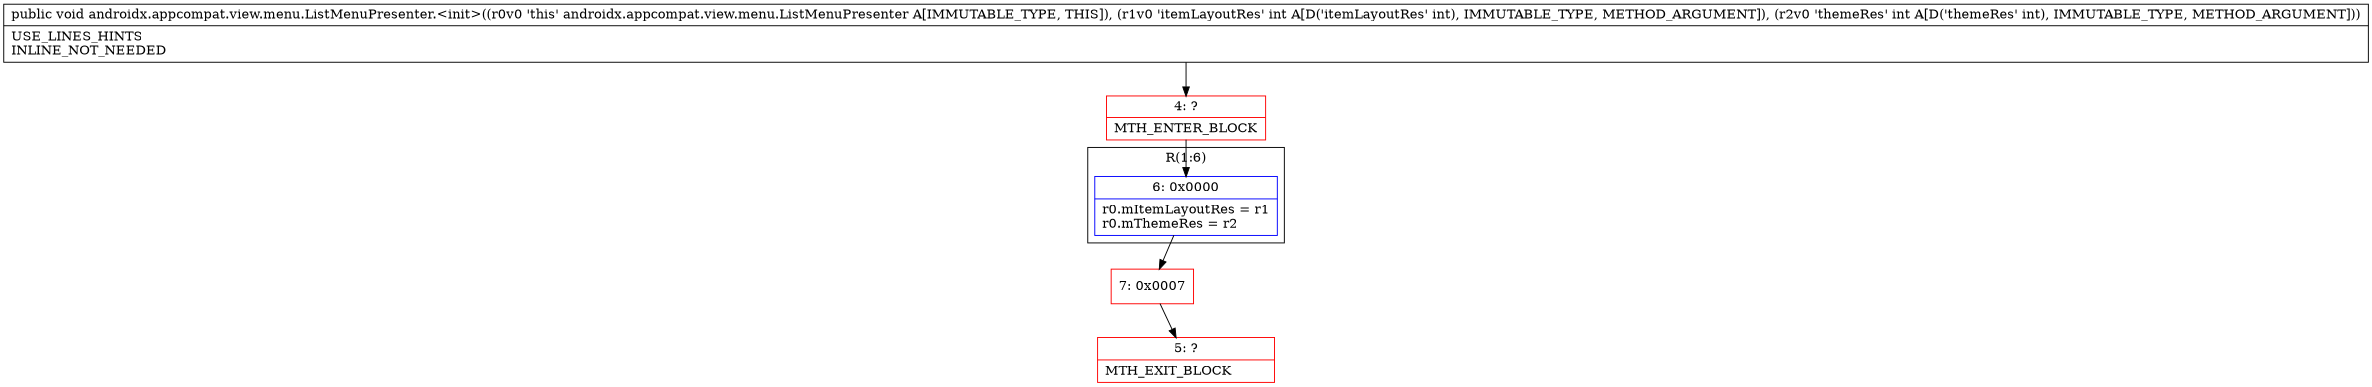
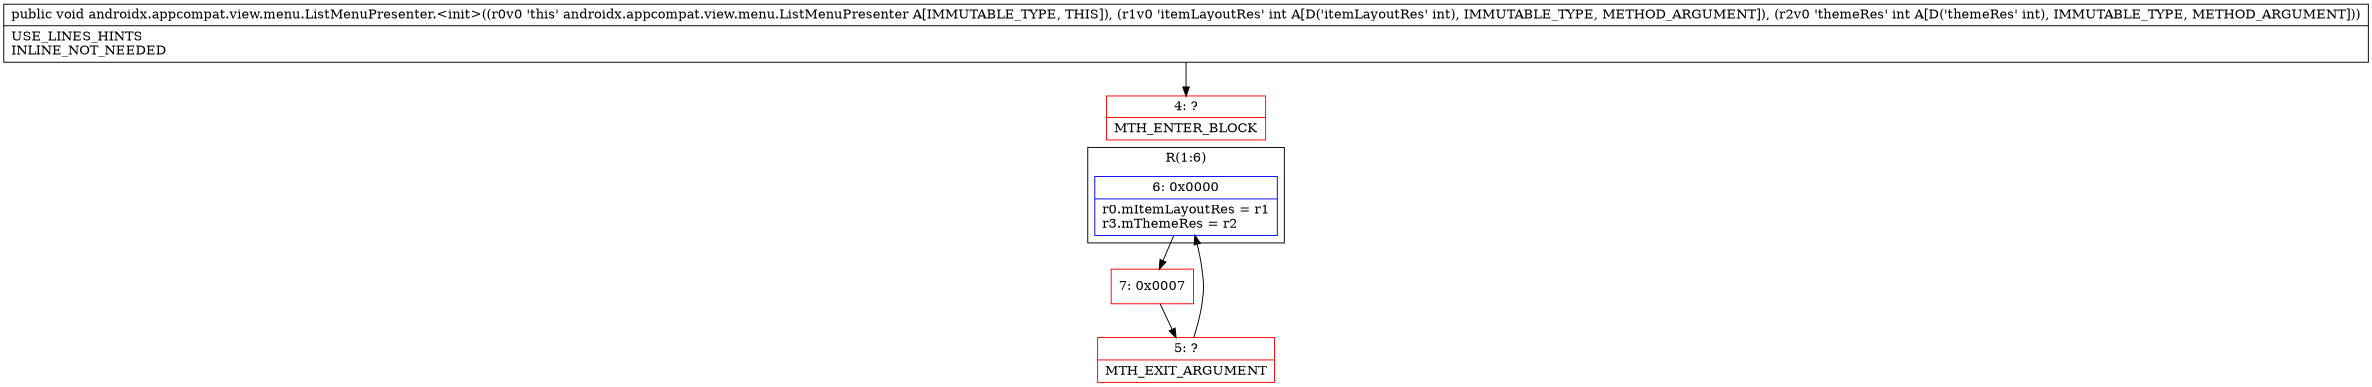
edge "4: ?" -> "6: 0x0000": now "5: ?" -> "6: 0x0000"
node "6: 0x0000": text "r0.mThemeRes = r2" -> "r3.mThemeRes = r2"
node "5: ?": text "MTH_EXIT_BLOCK" -> "MTH_EXIT_ARGUMENT"
